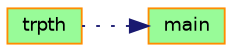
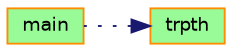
edge "trpth" -> "main": reversed
